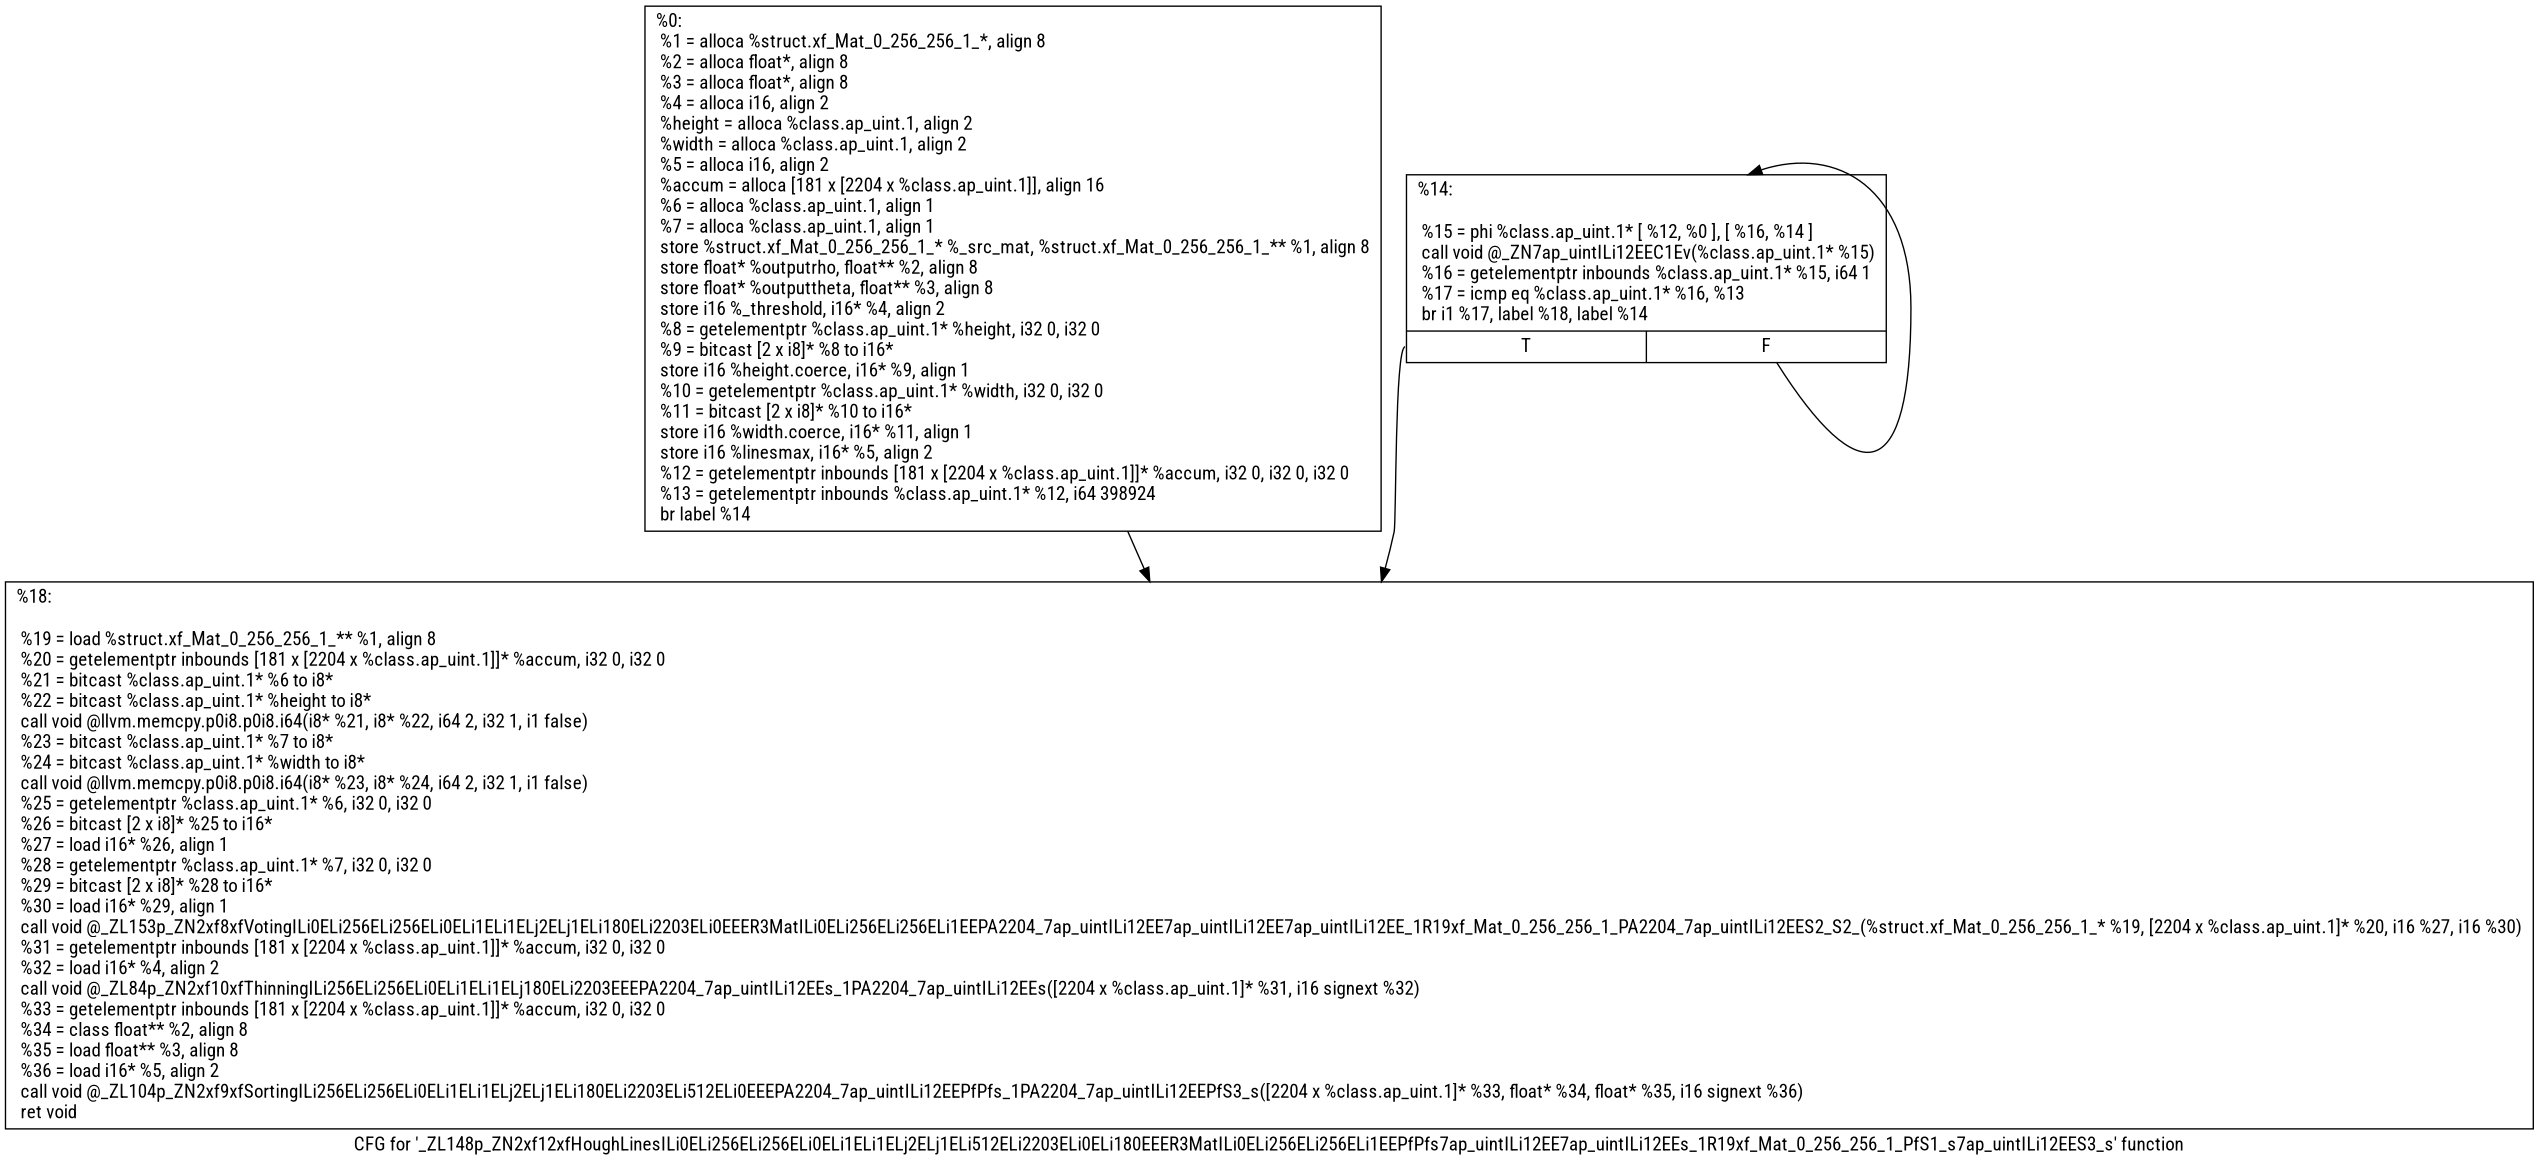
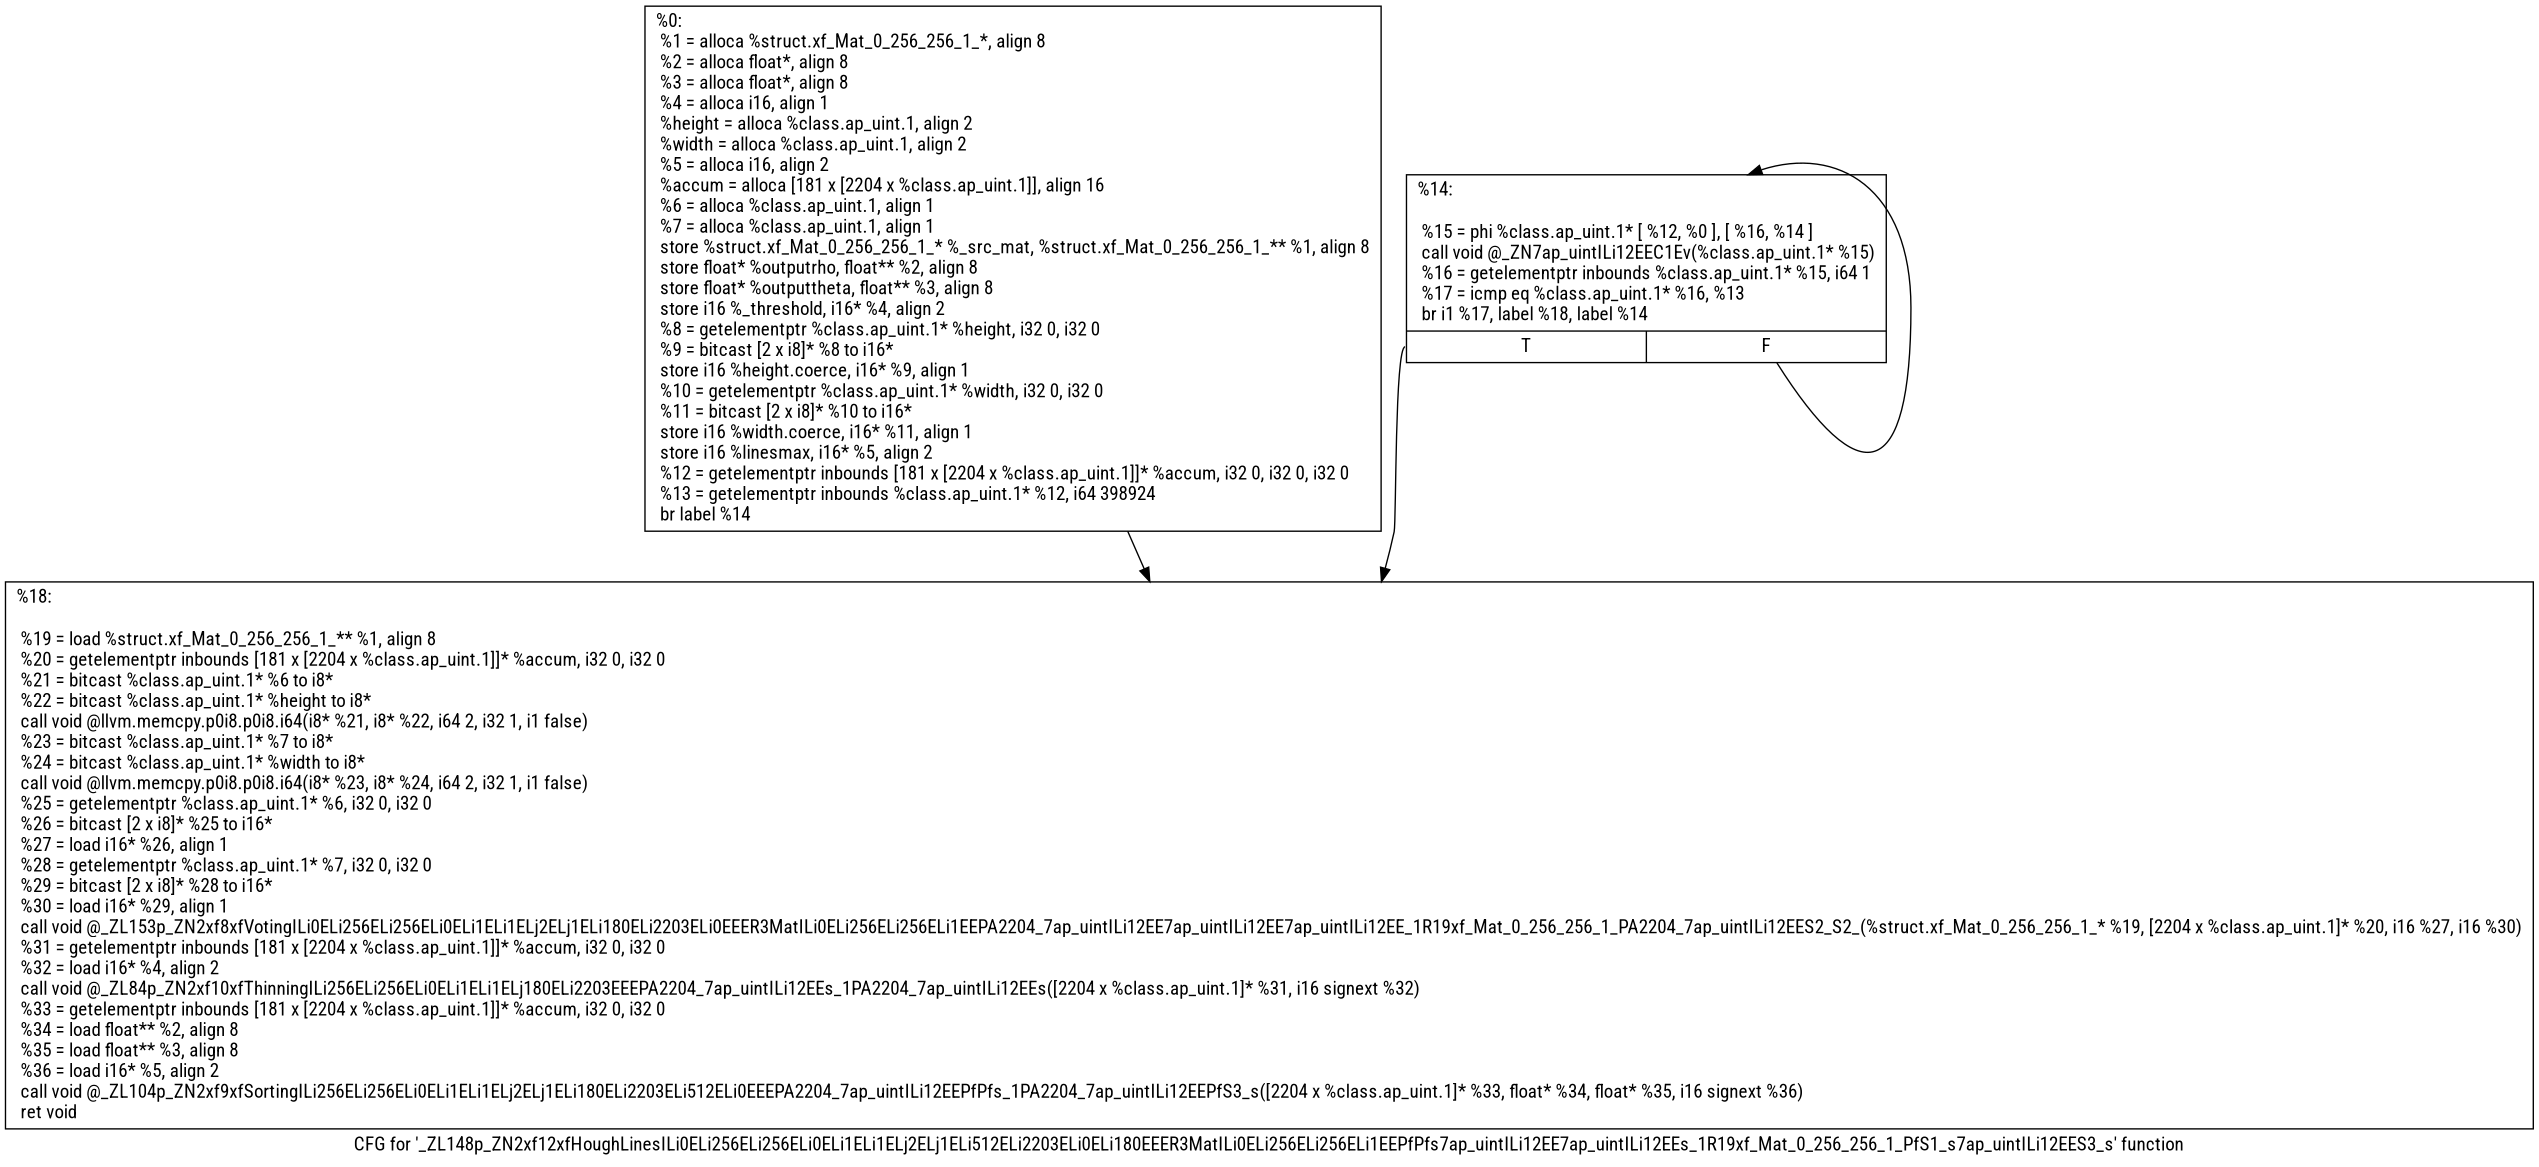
node "%0:": text "%4 = alloca i16, align 2" -> "%4 = alloca i16, align 1"
node "%18:": text "%34 = class float** %2, align 8" -> "%34 = load float** %2, align 8"
